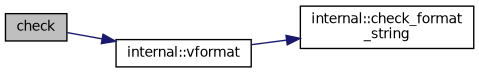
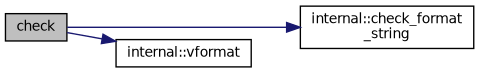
edge "internal::vformat" -> "internal::check_format _string": now "check" -> "internal::check_format _string"
